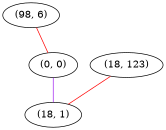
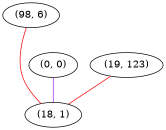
edge "(98, 6)" -- "(0, 0)": now "(98, 6)" -- "(18, 1)"
node "(18, 123)": label "(18, 123)" -> "(19, 123)"
